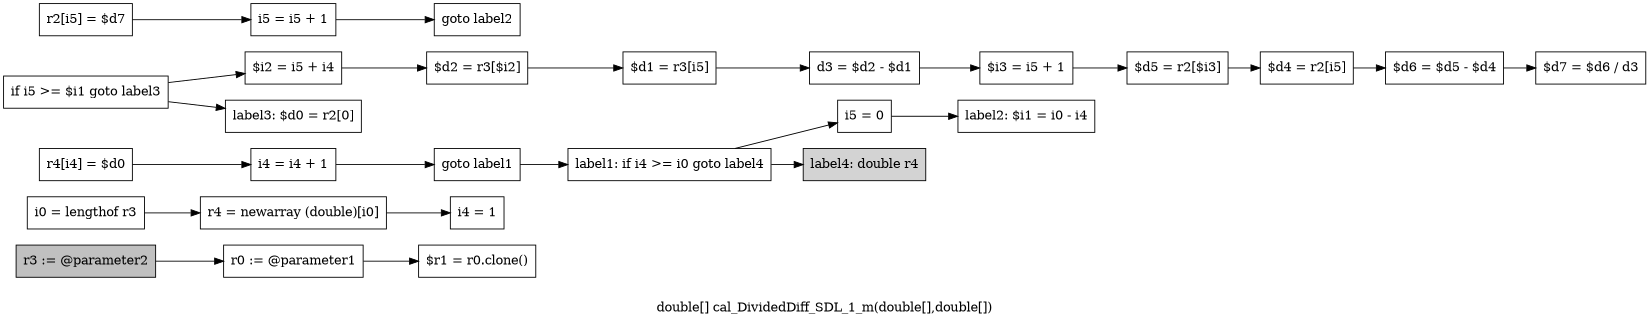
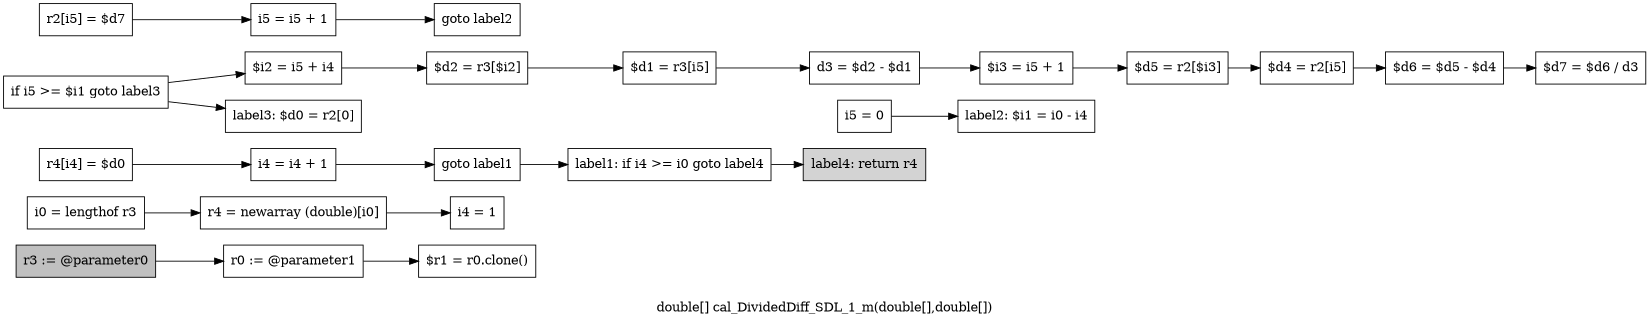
edge "label1: if i4 >= i0 goto label4" -> "i5 = 0": removed
node "label4: double r4": label "label4: double r4" -> "label4: return r4"
node "r3 := @parameter2": label "r3 := @parameter2" -> "r3 := @parameter0"
